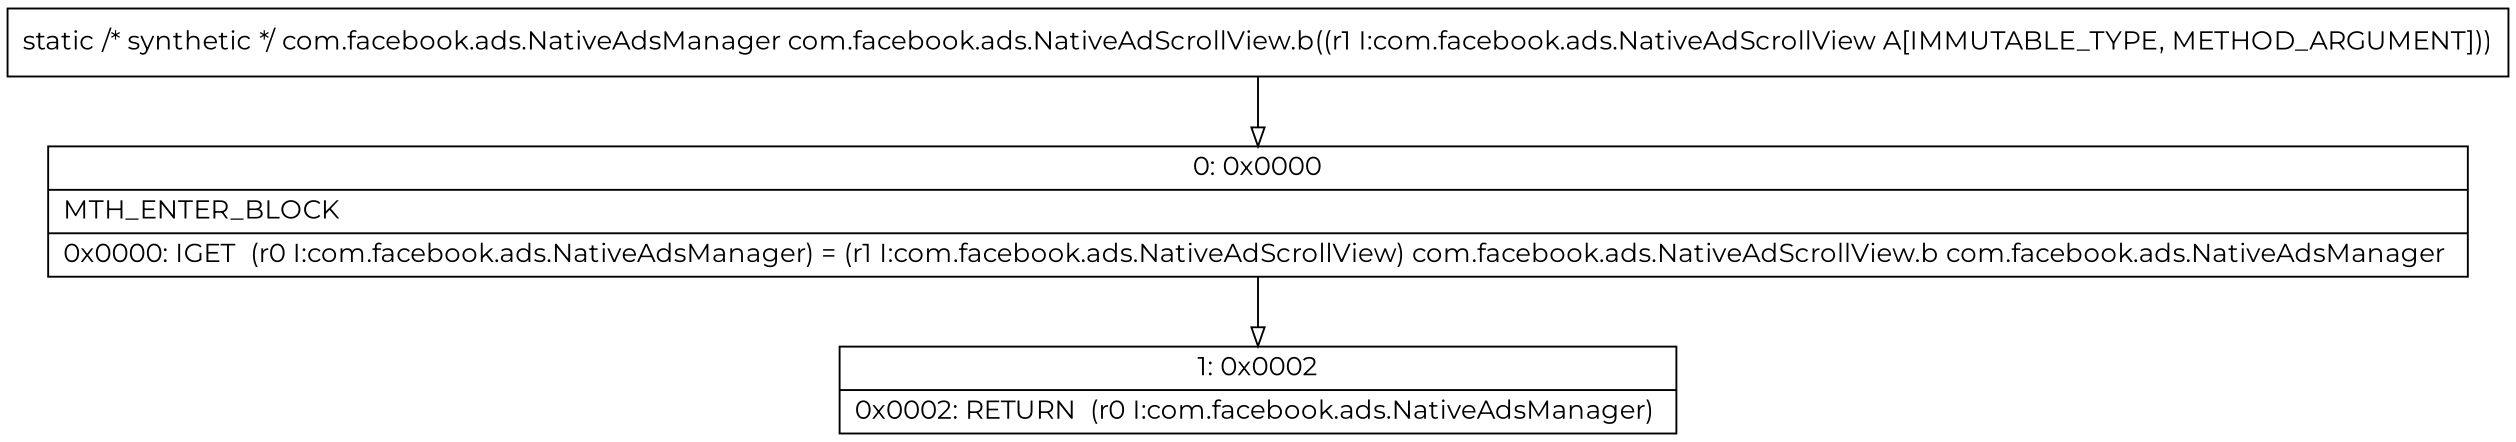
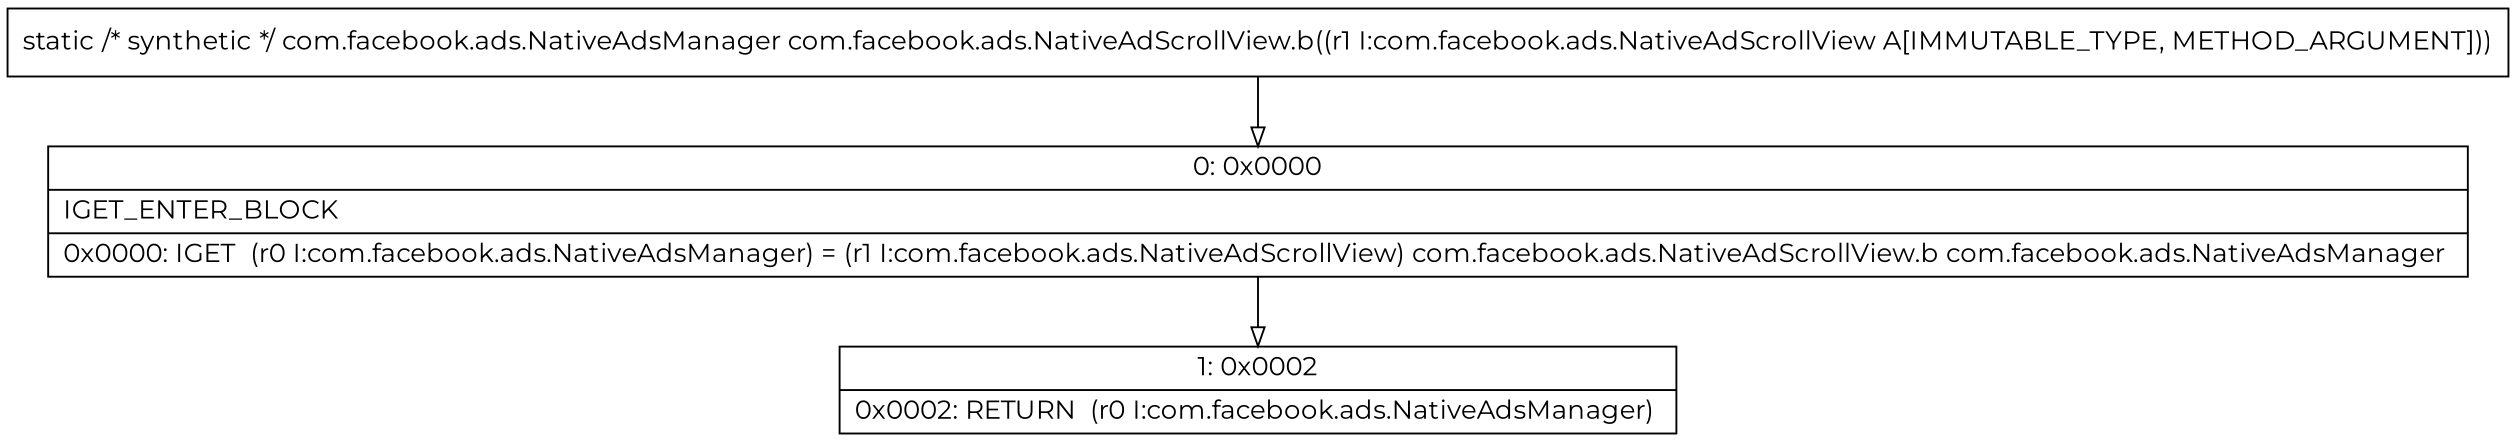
node "0: 0x0000": text "MTH_ENTER_BLOCK" -> "IGET_ENTER_BLOCK"
